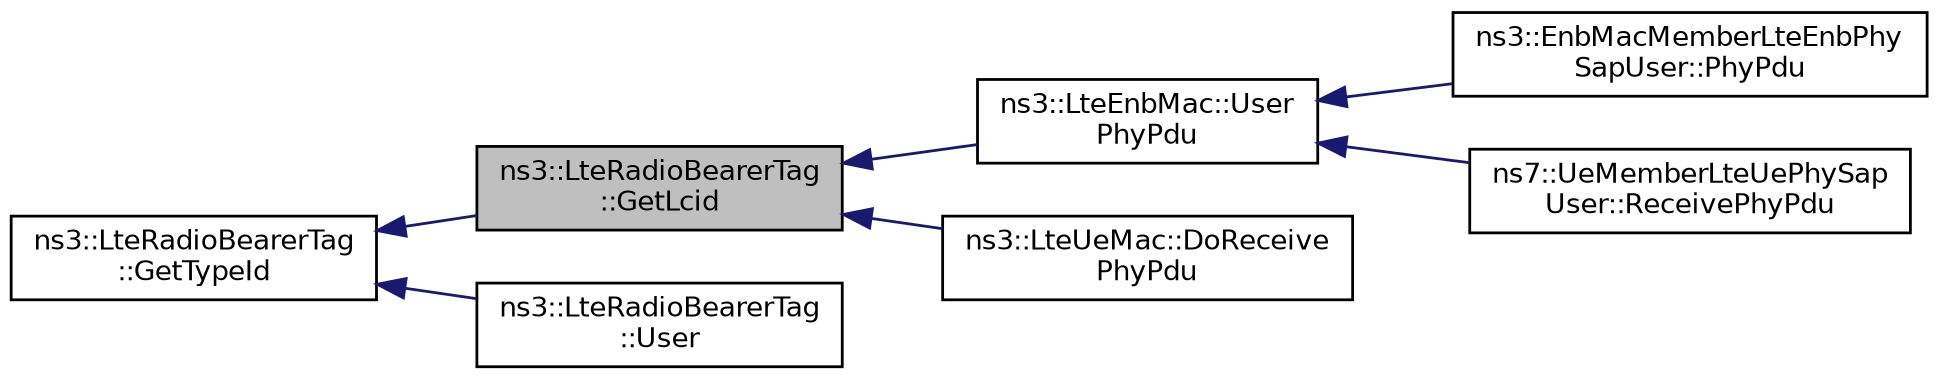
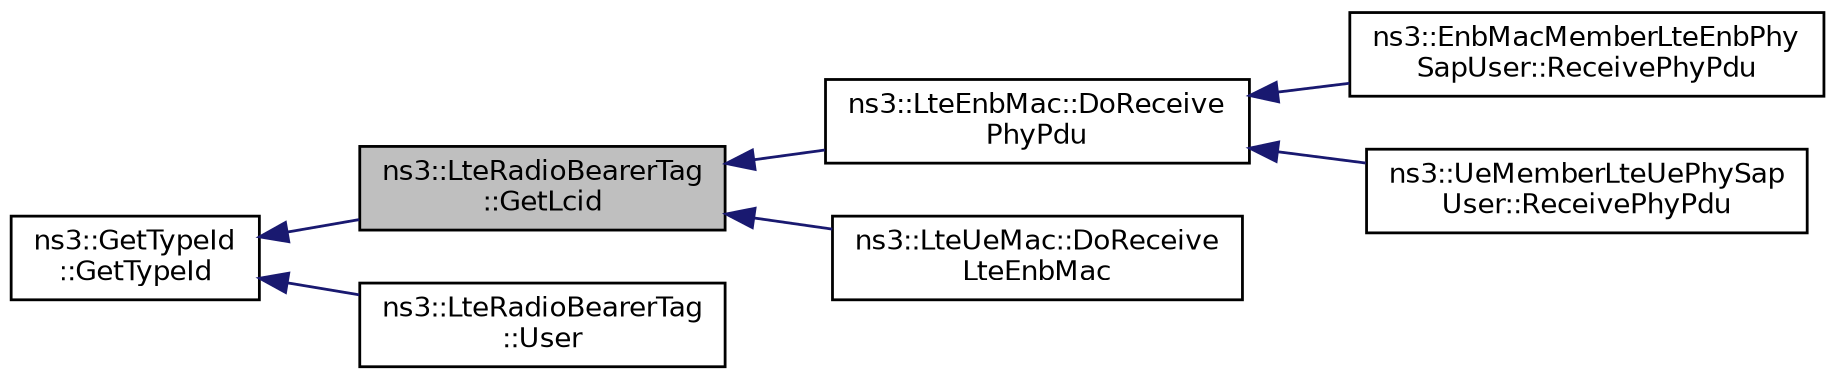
node "ns3::EnbMacMemberLteEnbPhy SapUser::PhyPdu": label "ns3::EnbMacMemberLteEnbPhy SapUser::PhyPdu" -> "ns3::EnbMacMemberLteEnbPhy SapUser::ReceivePhyPdu"
node "ns3::LteEnbMac::User PhyPdu": label "ns3::LteEnbMac::User PhyPdu" -> "ns3::LteEnbMac::DoReceive PhyPdu"
node "ns7::UeMemberLteUePhySap User::ReceivePhyPdu": label "ns7::UeMemberLteUePhySap User::ReceivePhyPdu" -> "ns3::UeMemberLteUePhySap User::ReceivePhyPdu"
node "ns3::LteRadioBearerTag ::GetTypeId": label "ns3::LteRadioBearerTag ::GetTypeId" -> "ns3::GetTypeId ::GetTypeId"
node "ns3::LteUeMac::DoReceive PhyPdu": label "ns3::LteUeMac::DoReceive PhyPdu" -> "ns3::LteUeMac::DoReceive LteEnbMac"
